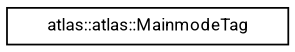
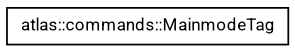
node "atlas::atlas::MainmodeTag": label "atlas::atlas::MainmodeTag" -> "atlas::commands::MainmodeTag"
